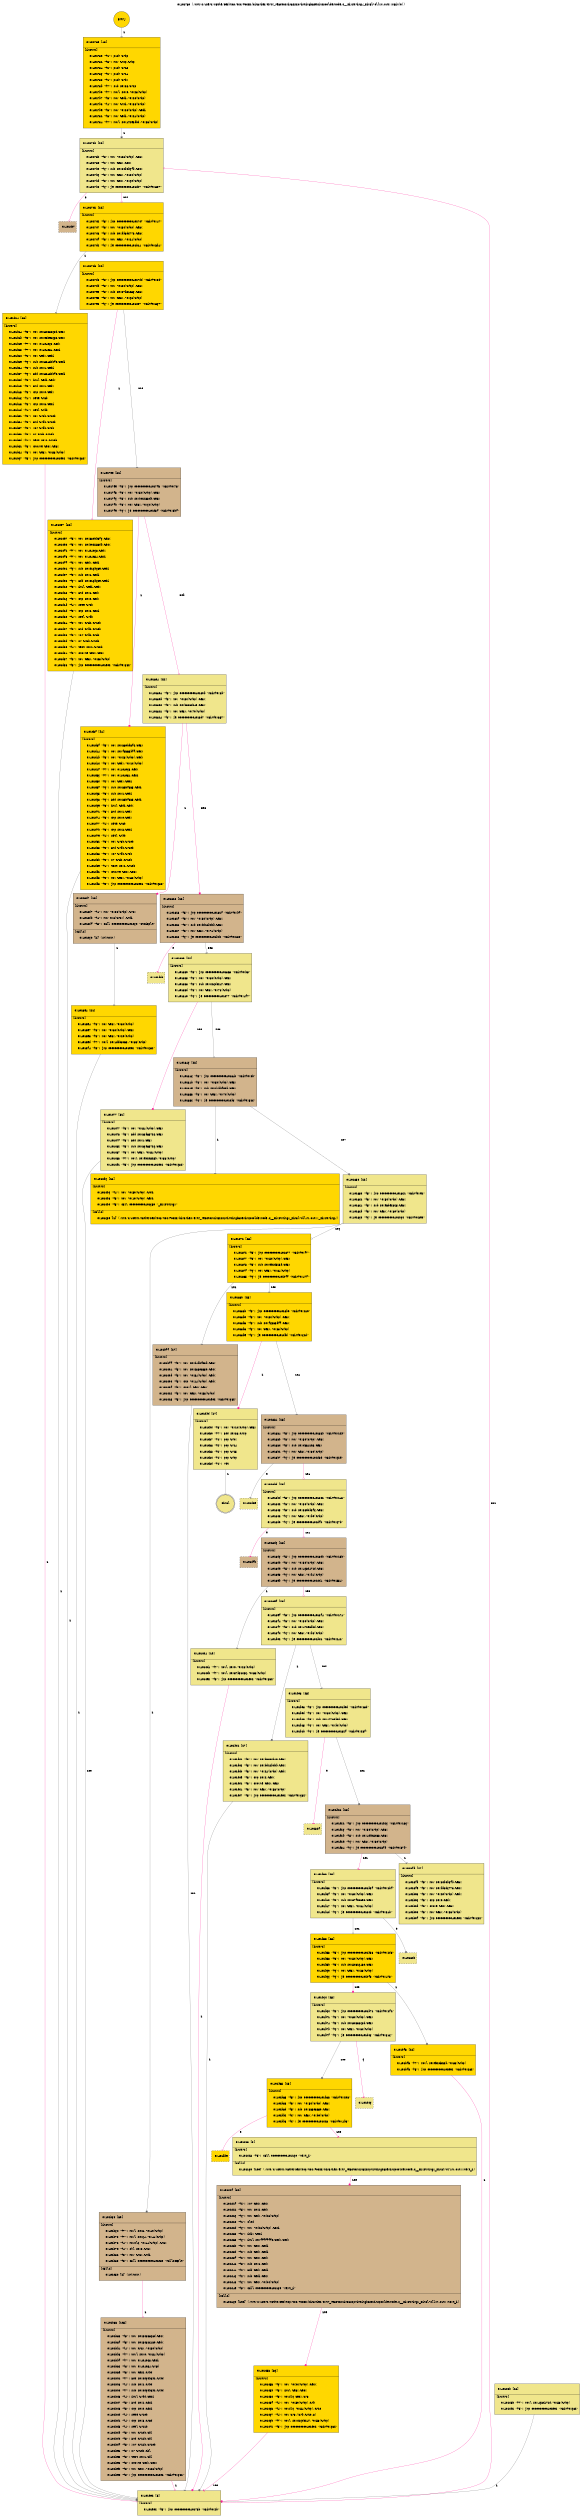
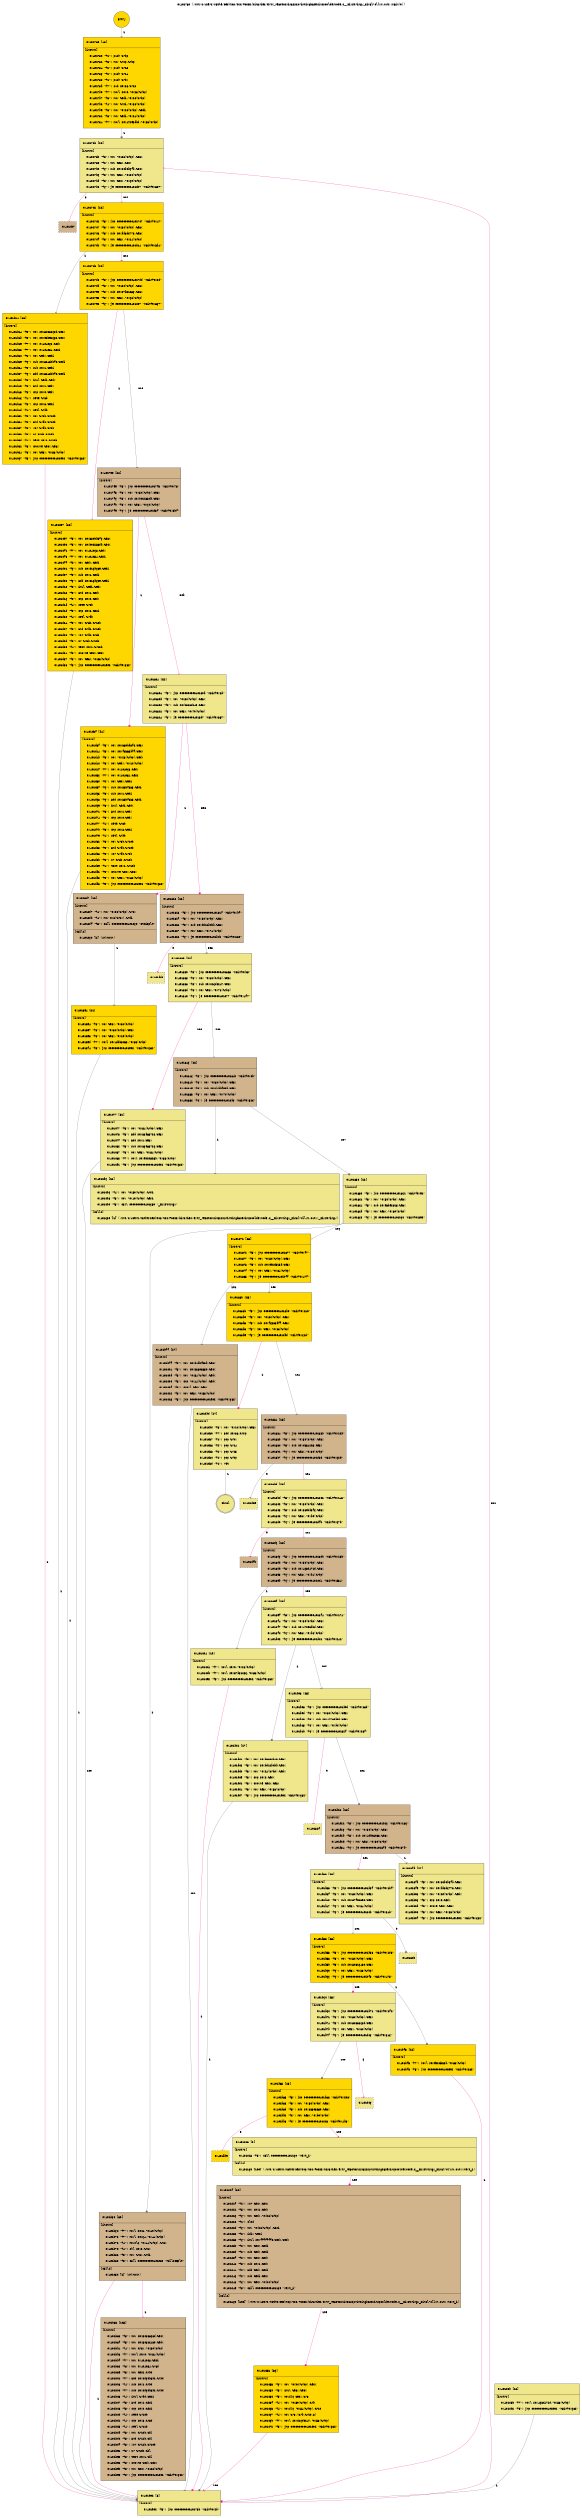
edge "0x4017c2 [22]" -> "0x4017d8 [22]": added, label "311"
node "0x401c96 [12]": fillcolor gold -> khaki
edge "0x401b8a [105]" -> "0x401e02 [5]": now "0x401b6c [30]" -> "0x401e02 [5]"
